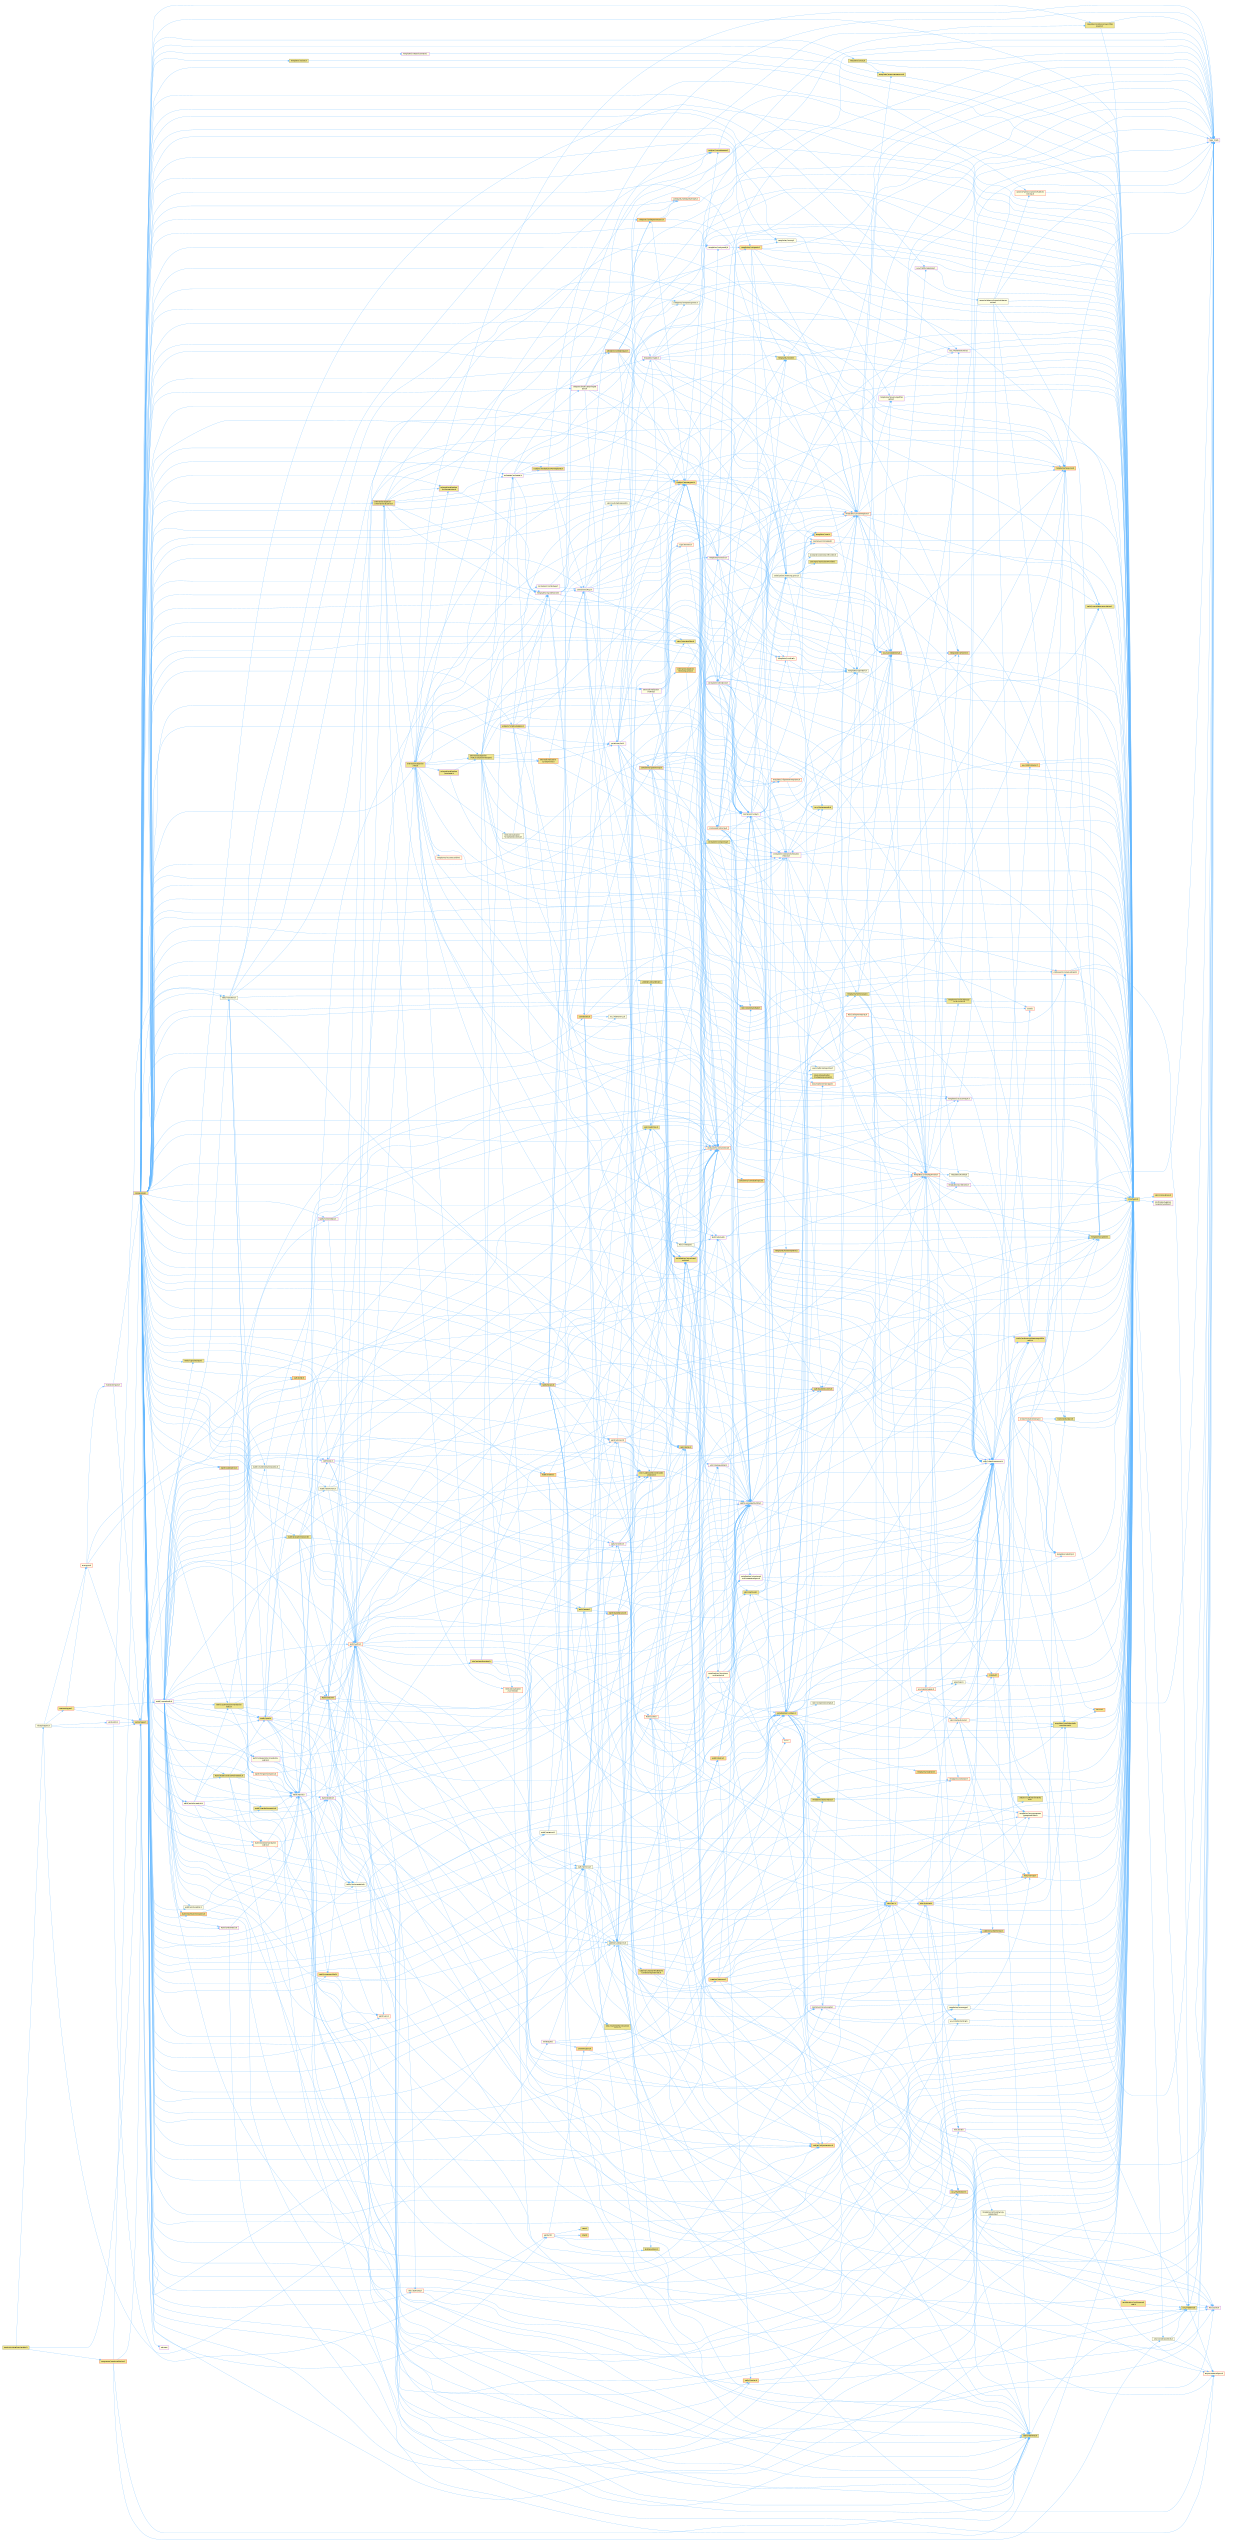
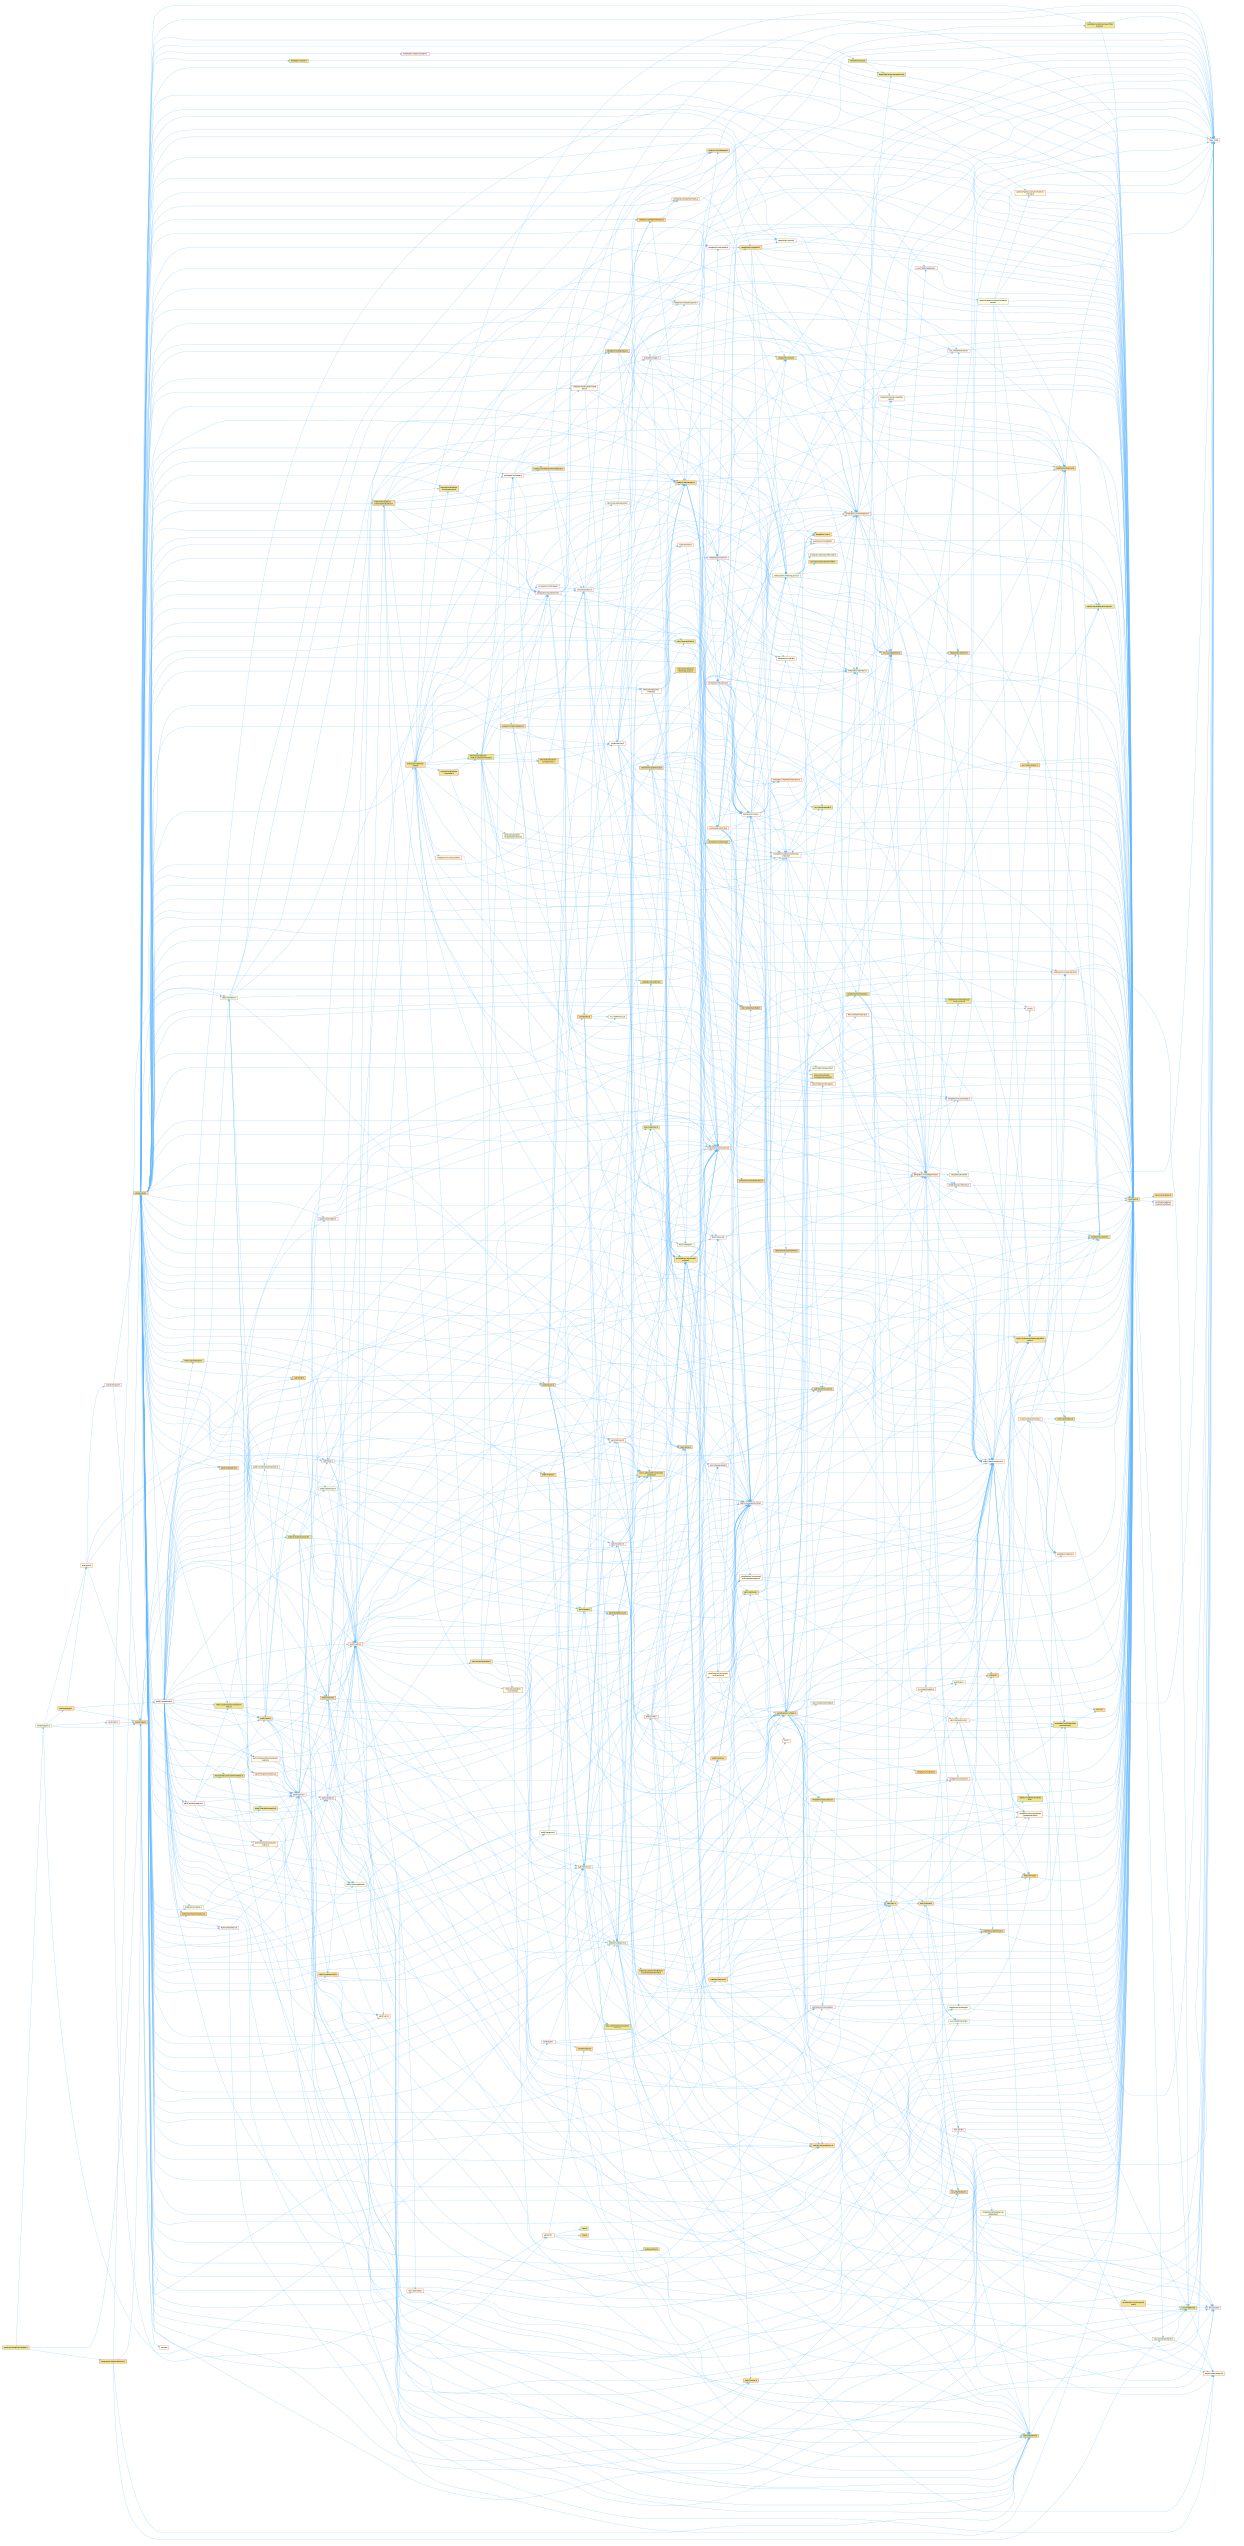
edge "Logging/LogMacros.h" -> "EngineDefines.h": now "Logging/LogMacros.h" -> "Misc/Build.h"
